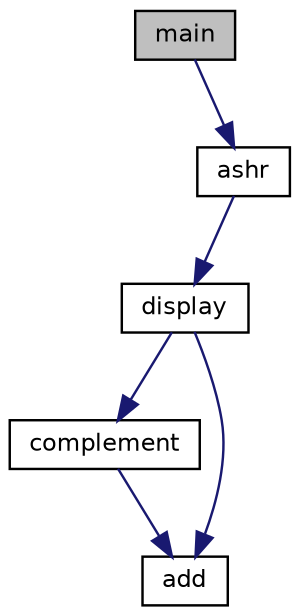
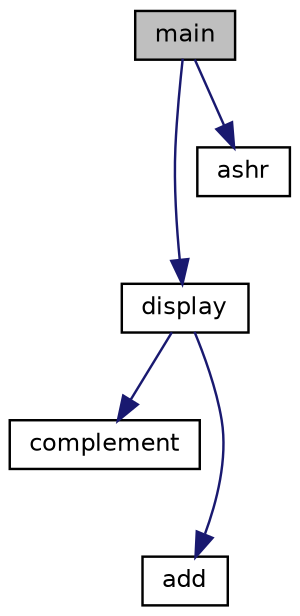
edge "ashr" -> "display": now "main" -> "display"
edge "complement" -> "add": removed
